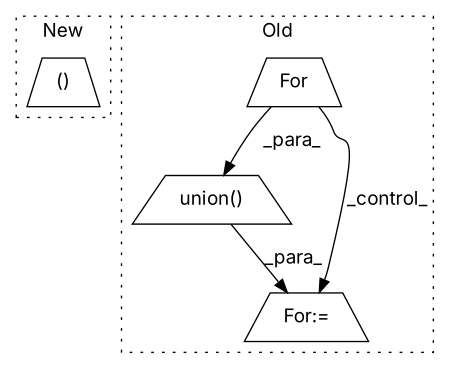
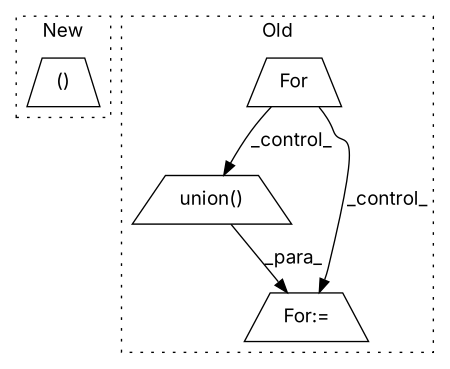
edge "For" -> "union()": label "_para_" -> "_control_"
